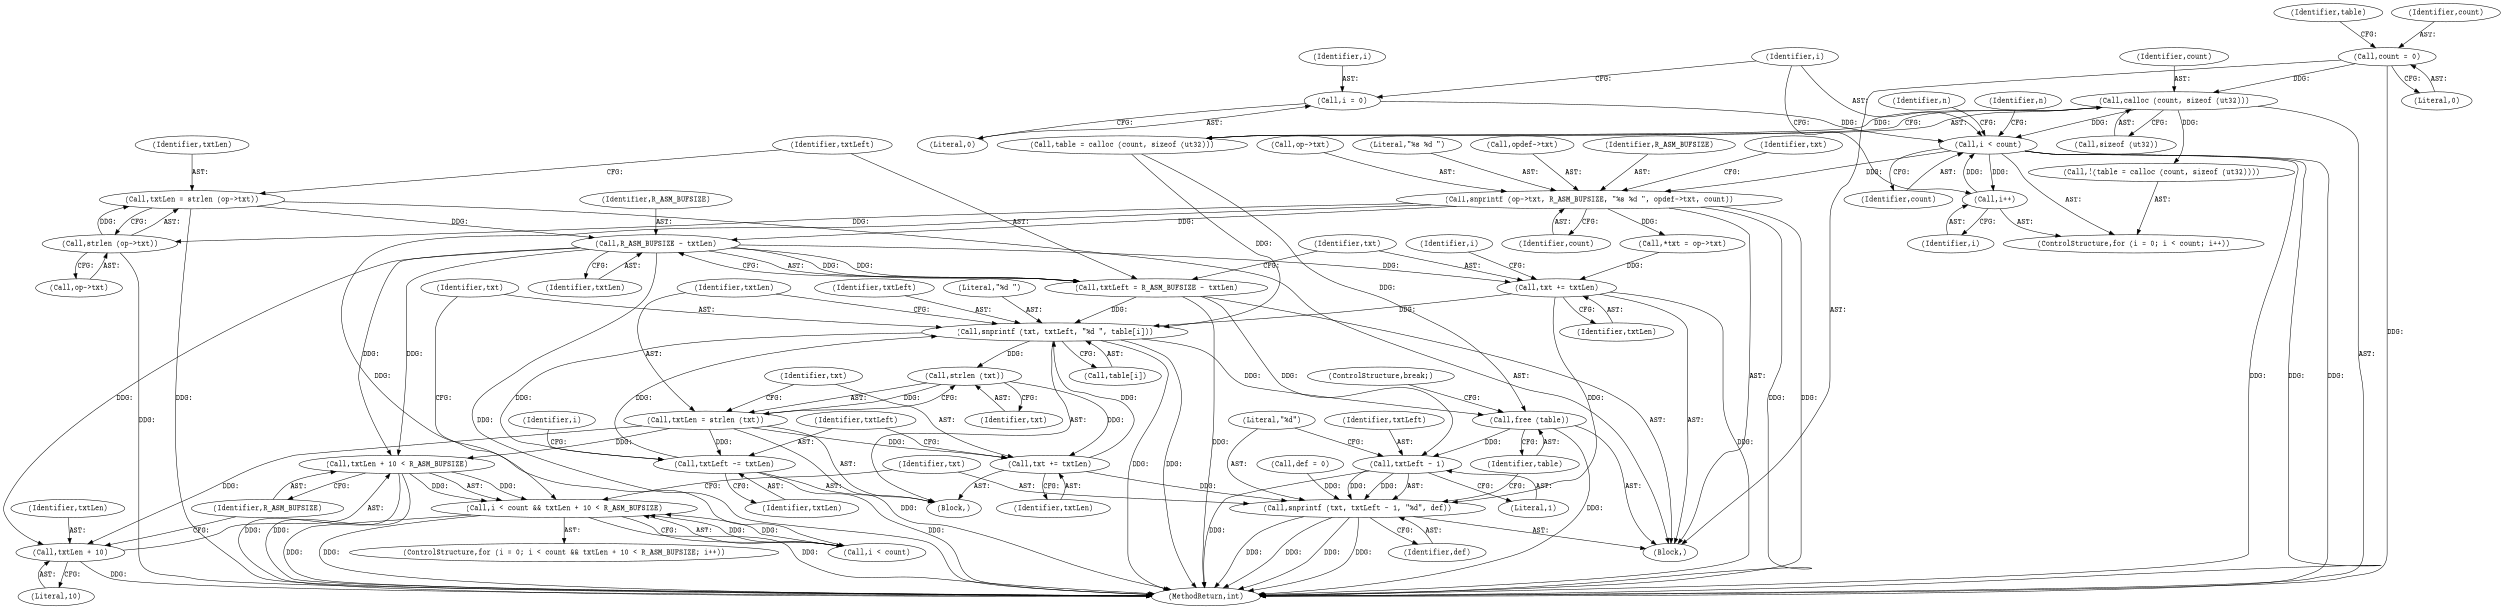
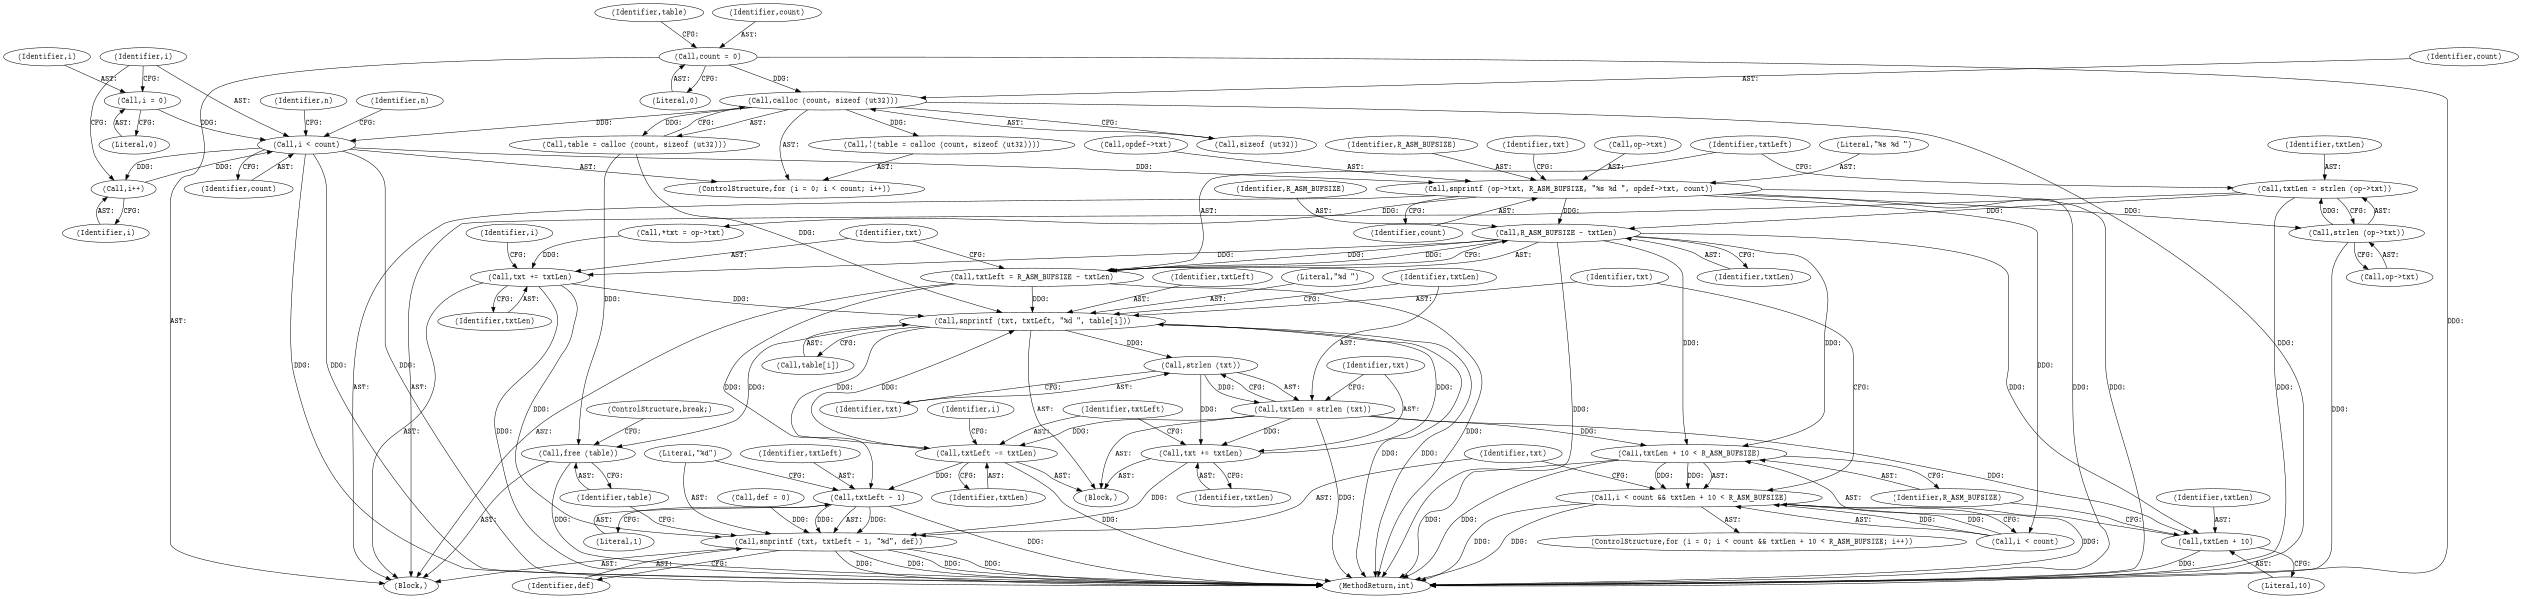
edge "(Call,i++)" -> "(ControlStructure,for (i = 0; i < count; i++))": now "(Call,calloc (count, sizeof (ut32)))" -> "(ControlStructure,for (i = 0; i < count; i++))"
edge "(Call,calloc (count, sizeof (ut32)))" -> "(MethodReturn,int)": label "AST: " -> "DDG: "
edge "(Call,free (table))" -> "(Call,txtLeft - 1)": now "(Call,txtLeft -= txtLen)" -> "(Call,txtLeft - 1)"
